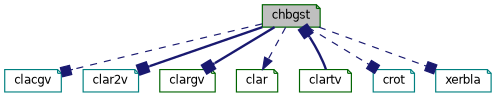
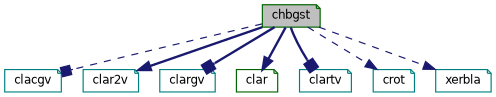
edge "chbgst" -> "clar": style dashed -> bold
edge "chbgst" -> "crot": arrowhead box -> normal
edge "chbgst" -> "xerbla": arrowhead box -> normal
edge "chbgst" -> "clar2v": arrowhead box -> normal
edge "clartv" -> "chbgst": reversed
node "clargv": color darkgreen -> teal
node "clartv": color darkgreen -> teal
